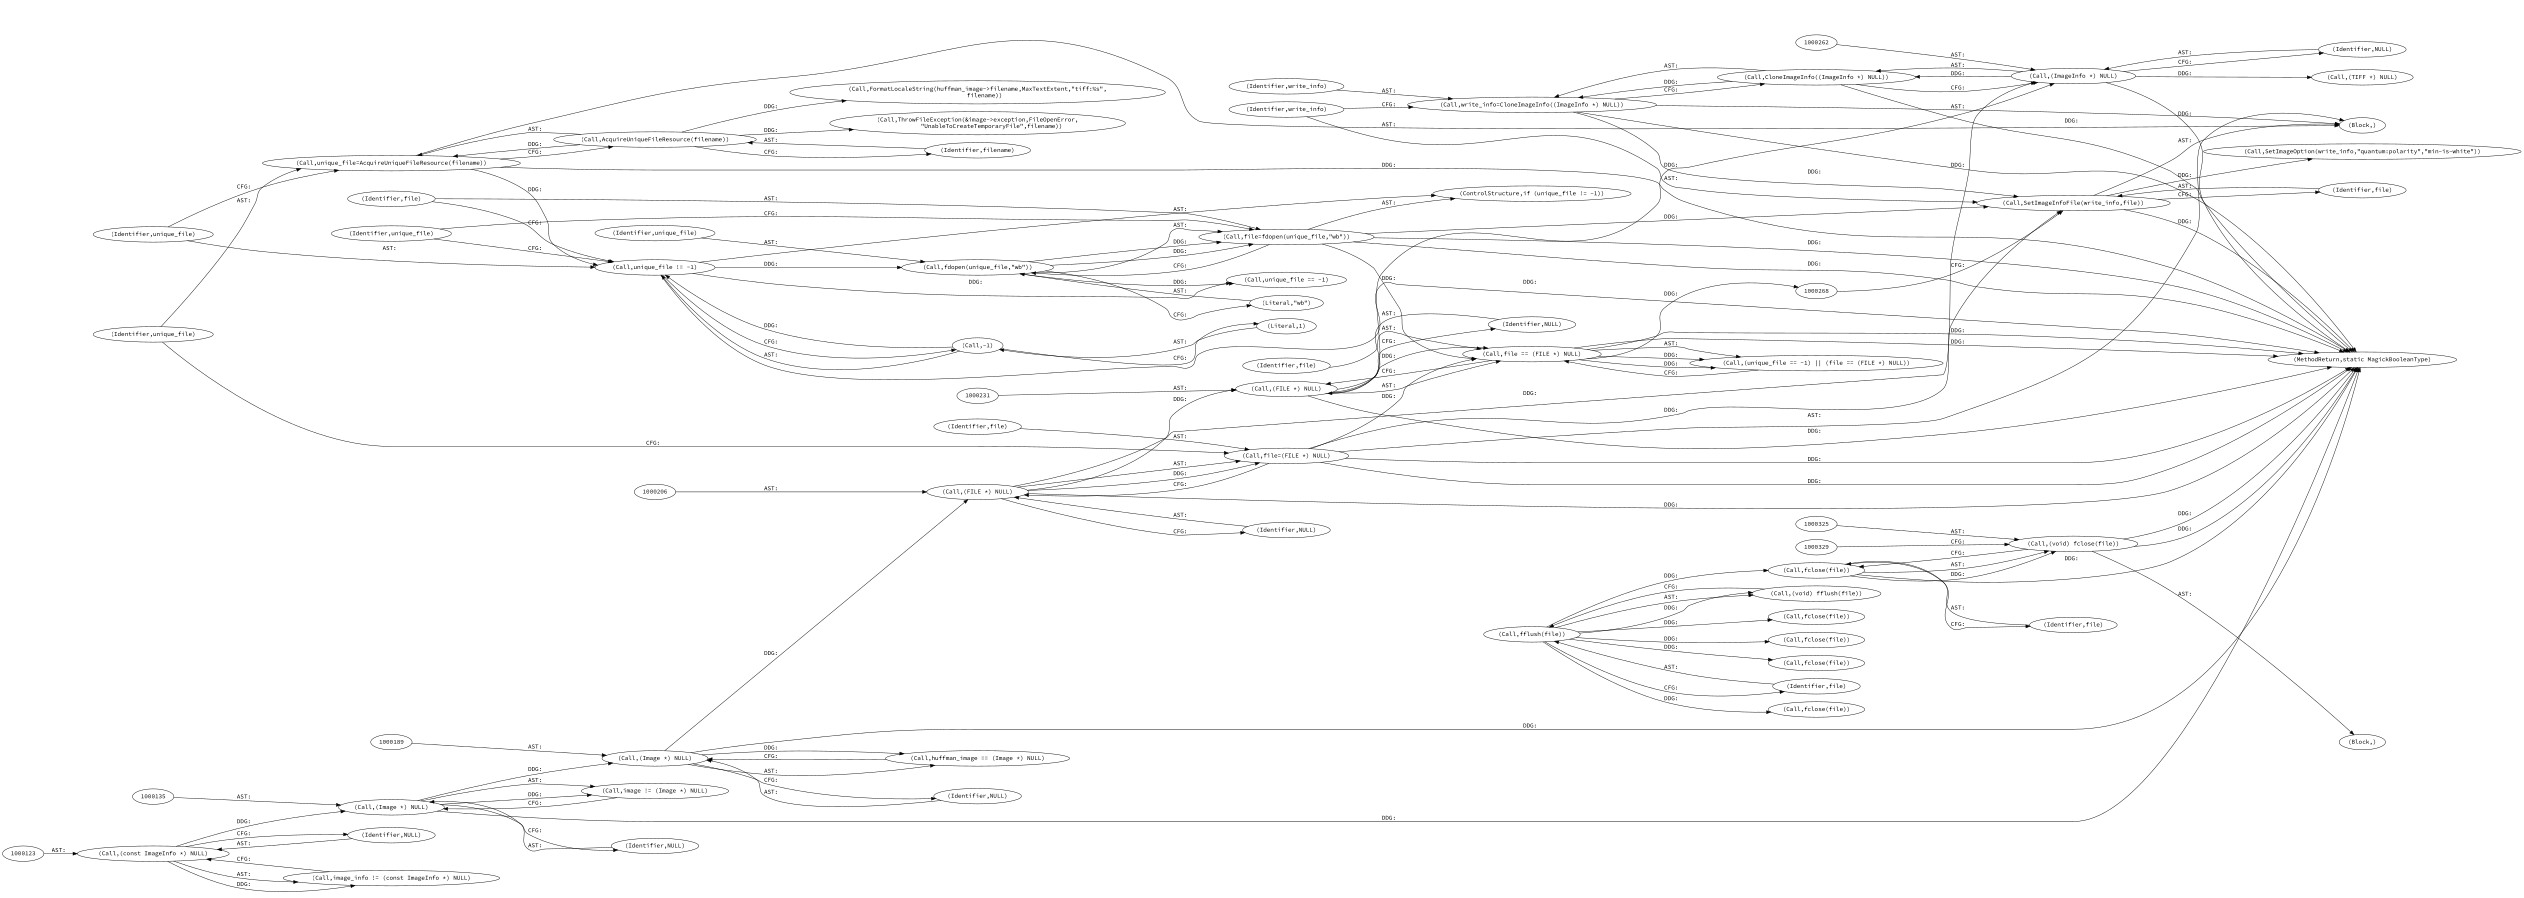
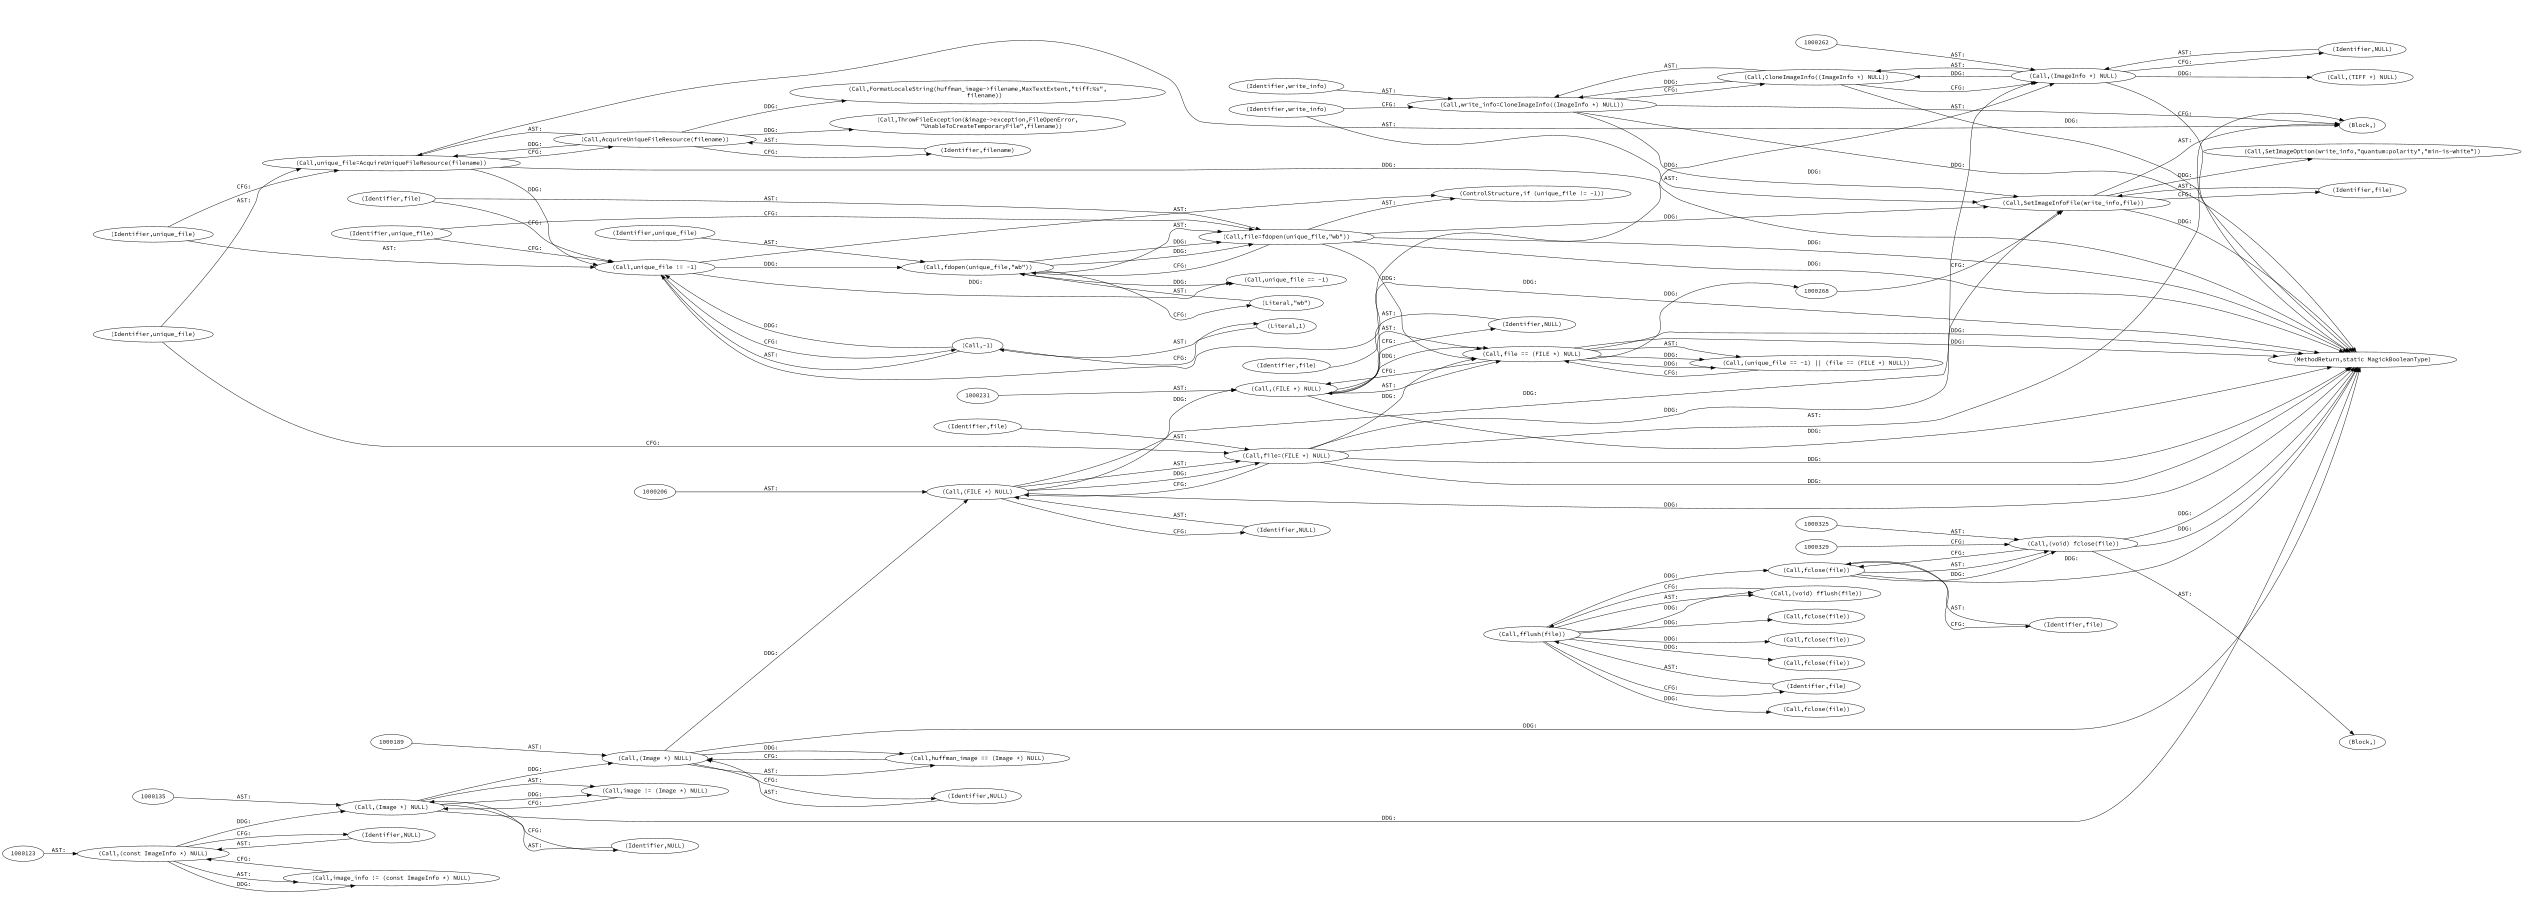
edge "(Call,(ImageInfo *) NULL)" -> "(MethodReturn,static MagickBooleanType)": label "DDG: " -> "CFG: "
